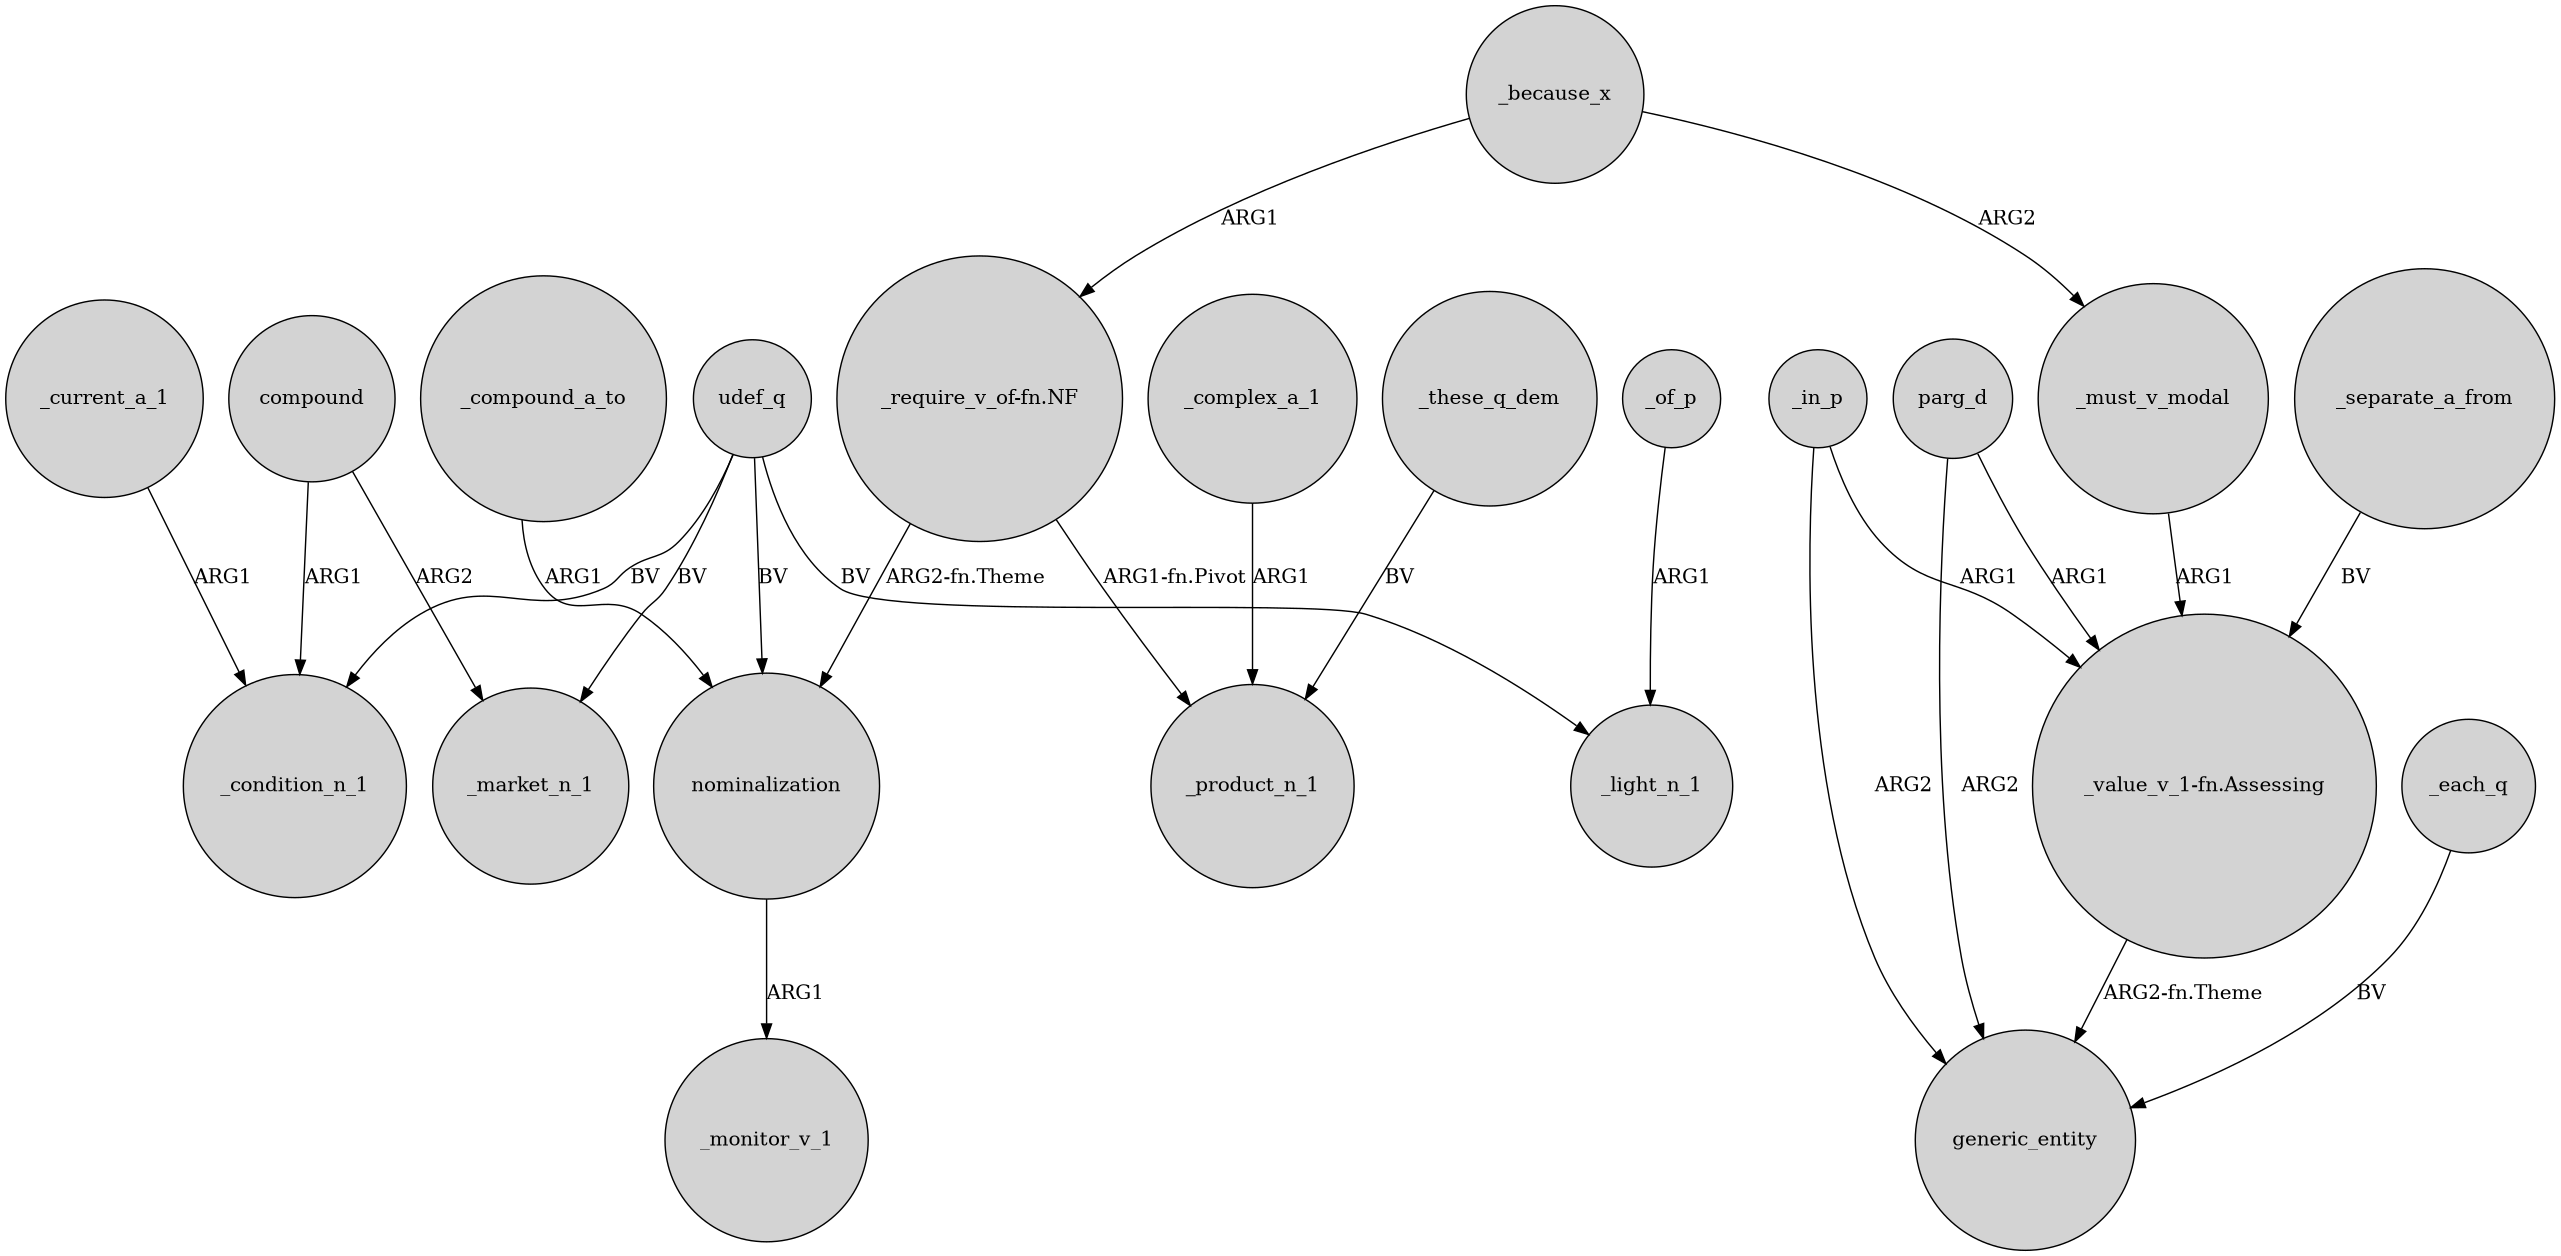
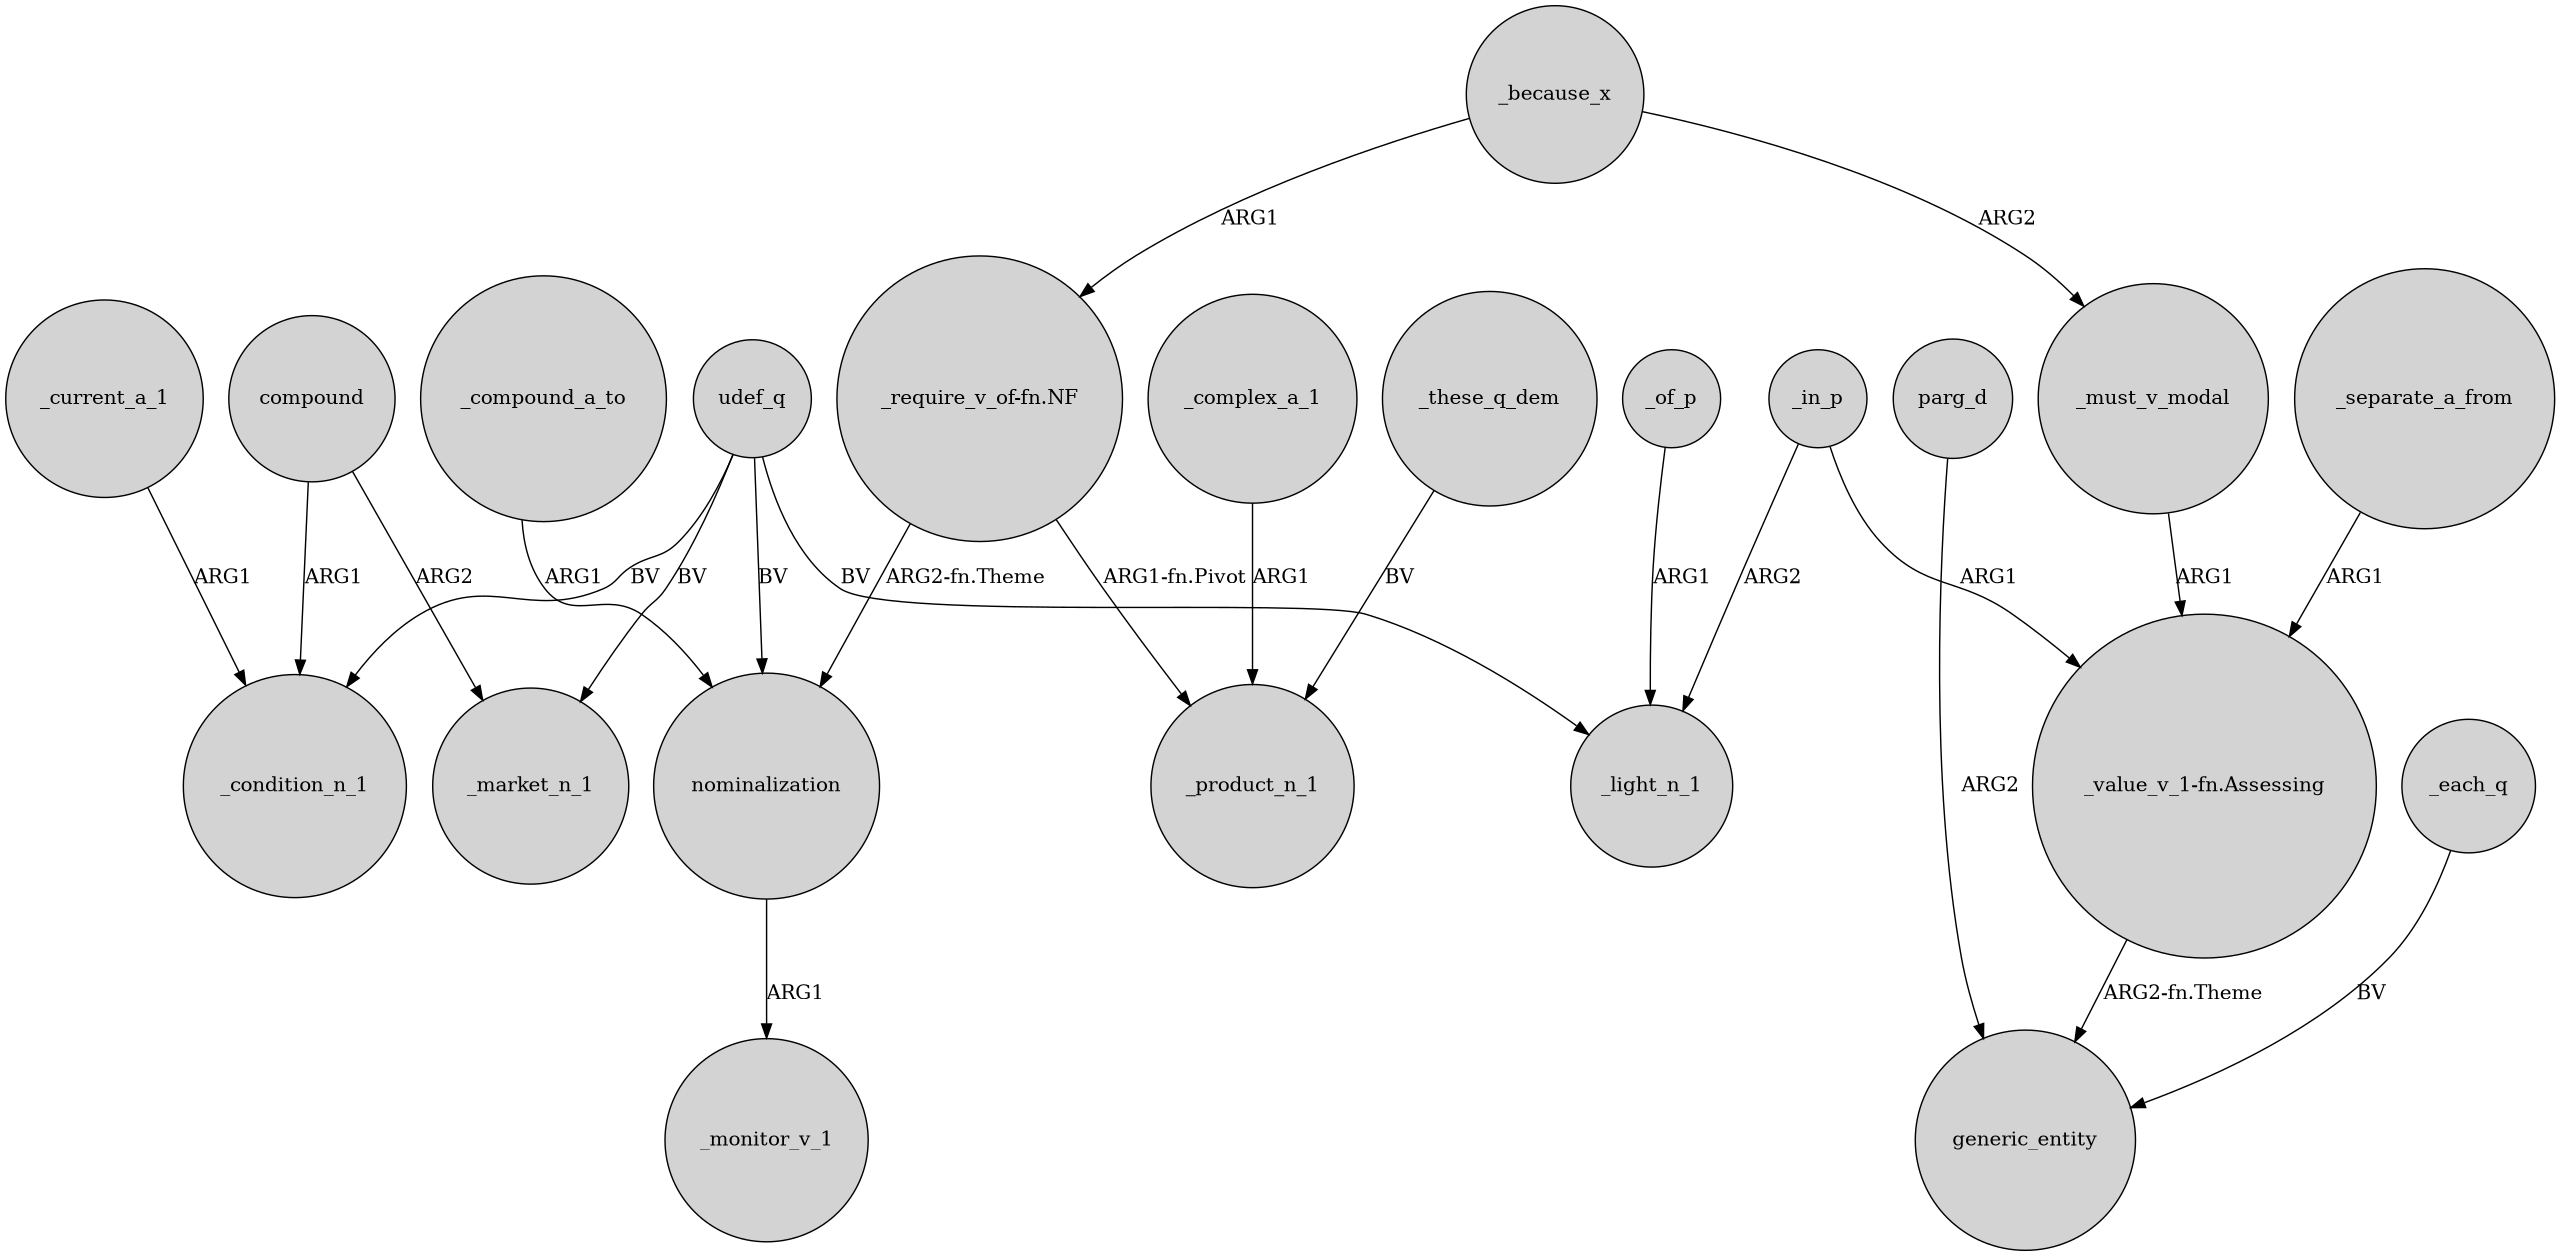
edge "parg_d" -> "_value_v_1-fn.Assessing": removed, label "ARG1"
edge "_separate_a_from" -> "_value_v_1-fn.Assessing": label "BV" -> "ARG1"
edge "_in_p" -> "generic_entity": now "_in_p" -> "_light_n_1"
